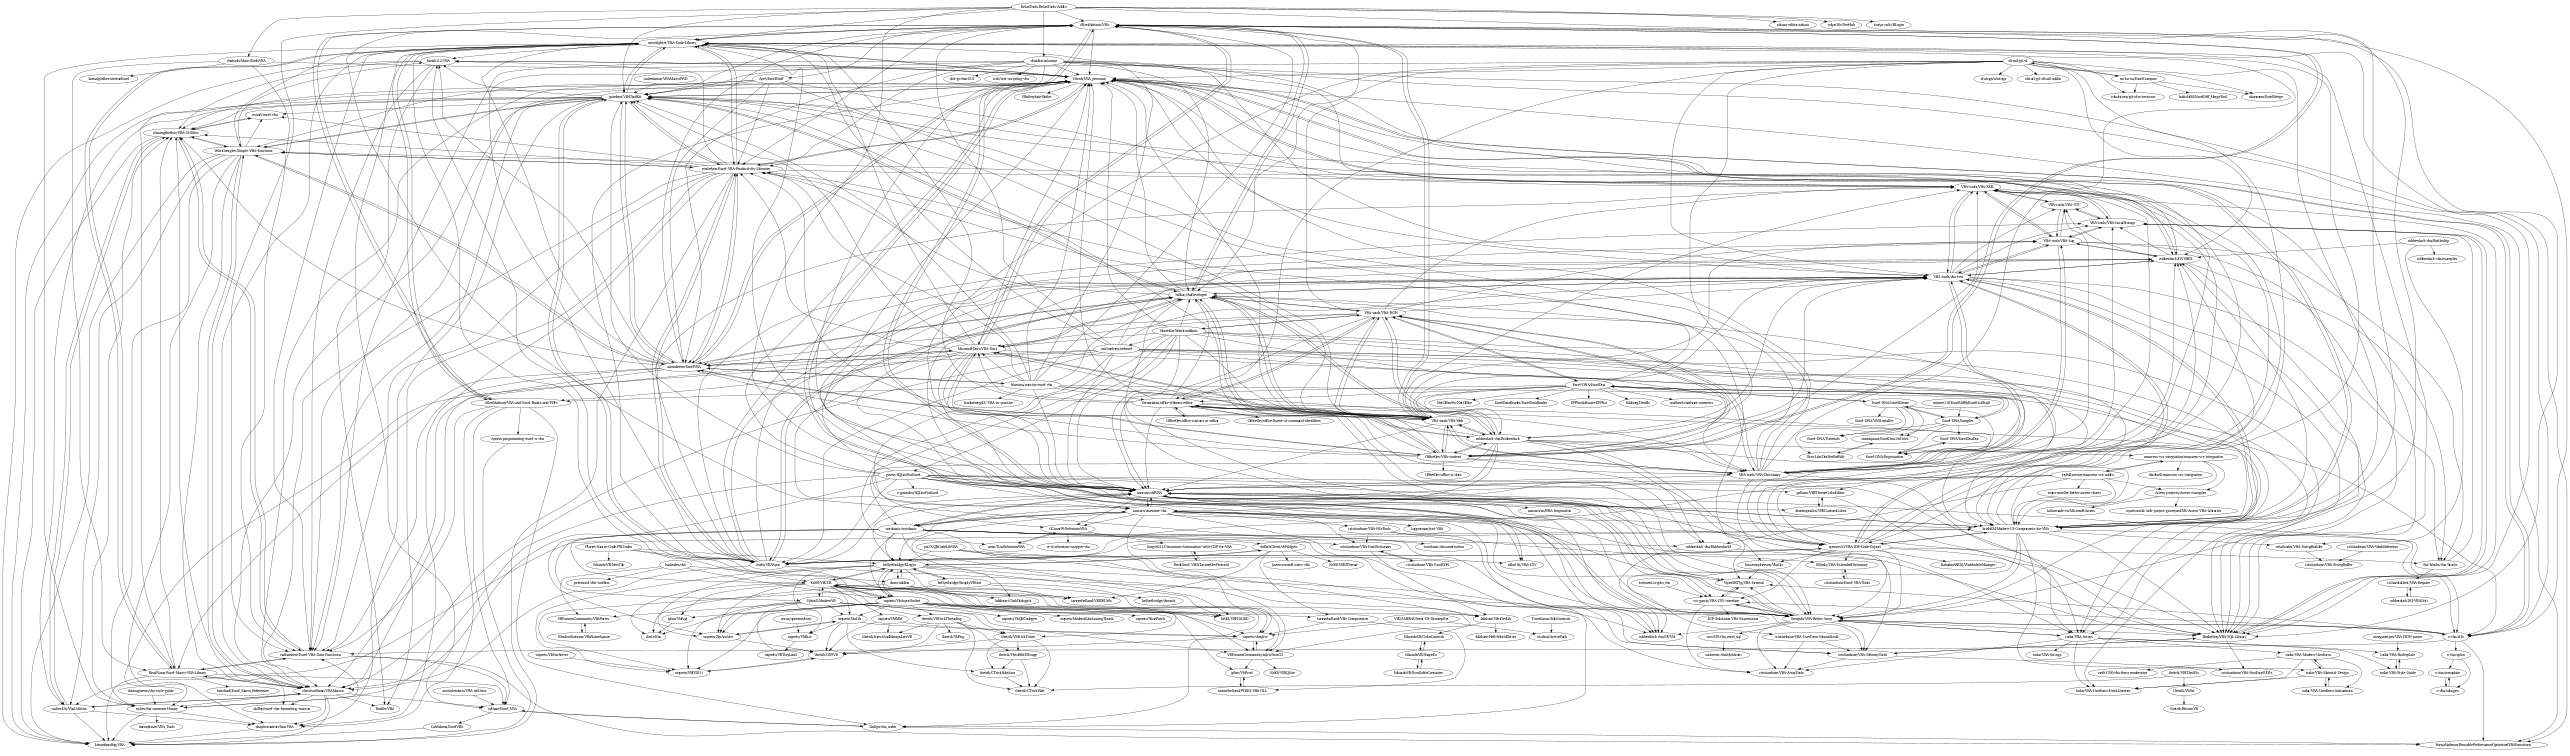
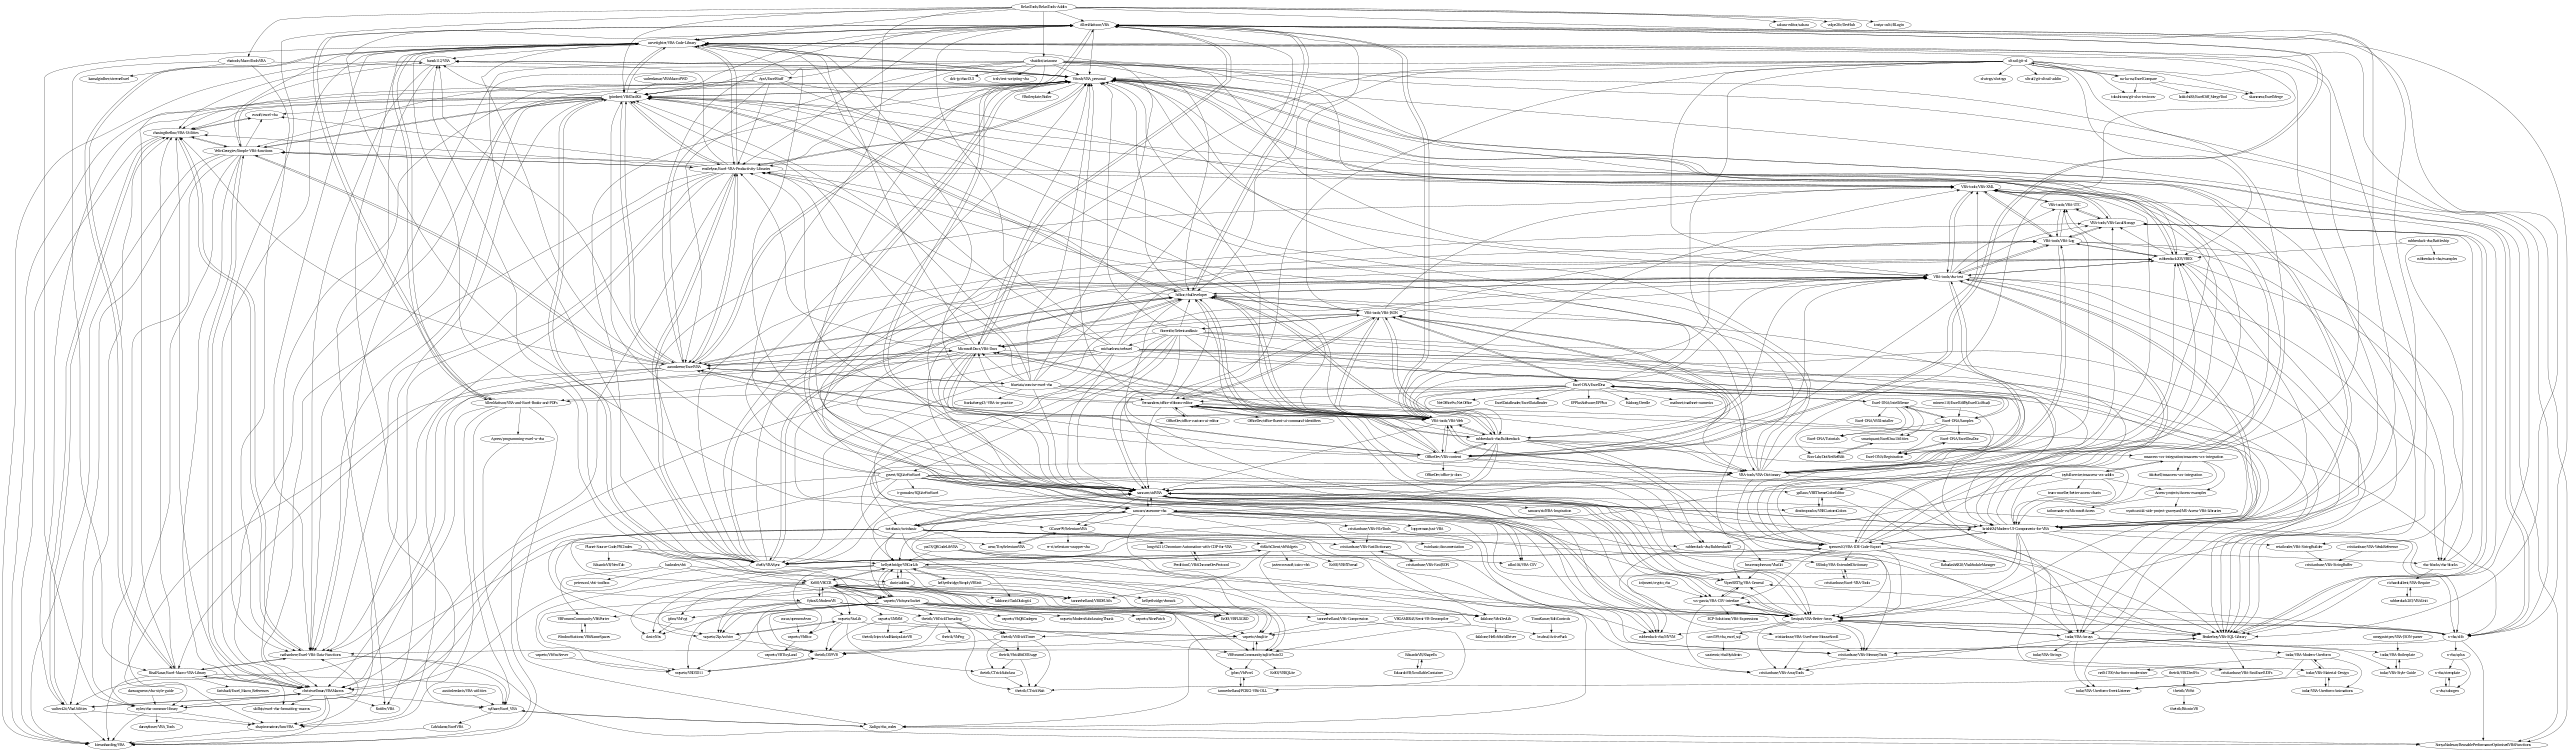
node "kellyethridge/RLogin": label "kellyethridge/RLogin" -> "kellyethridge/VBCorLib"
edge "wqweto/VbAsyncSocket" -> "wqweto/VszLib": now "wqweto/VbAsyncSocket" -> "thetrik/DX9VB"
node "EduardoVB/ColorControls": removed
